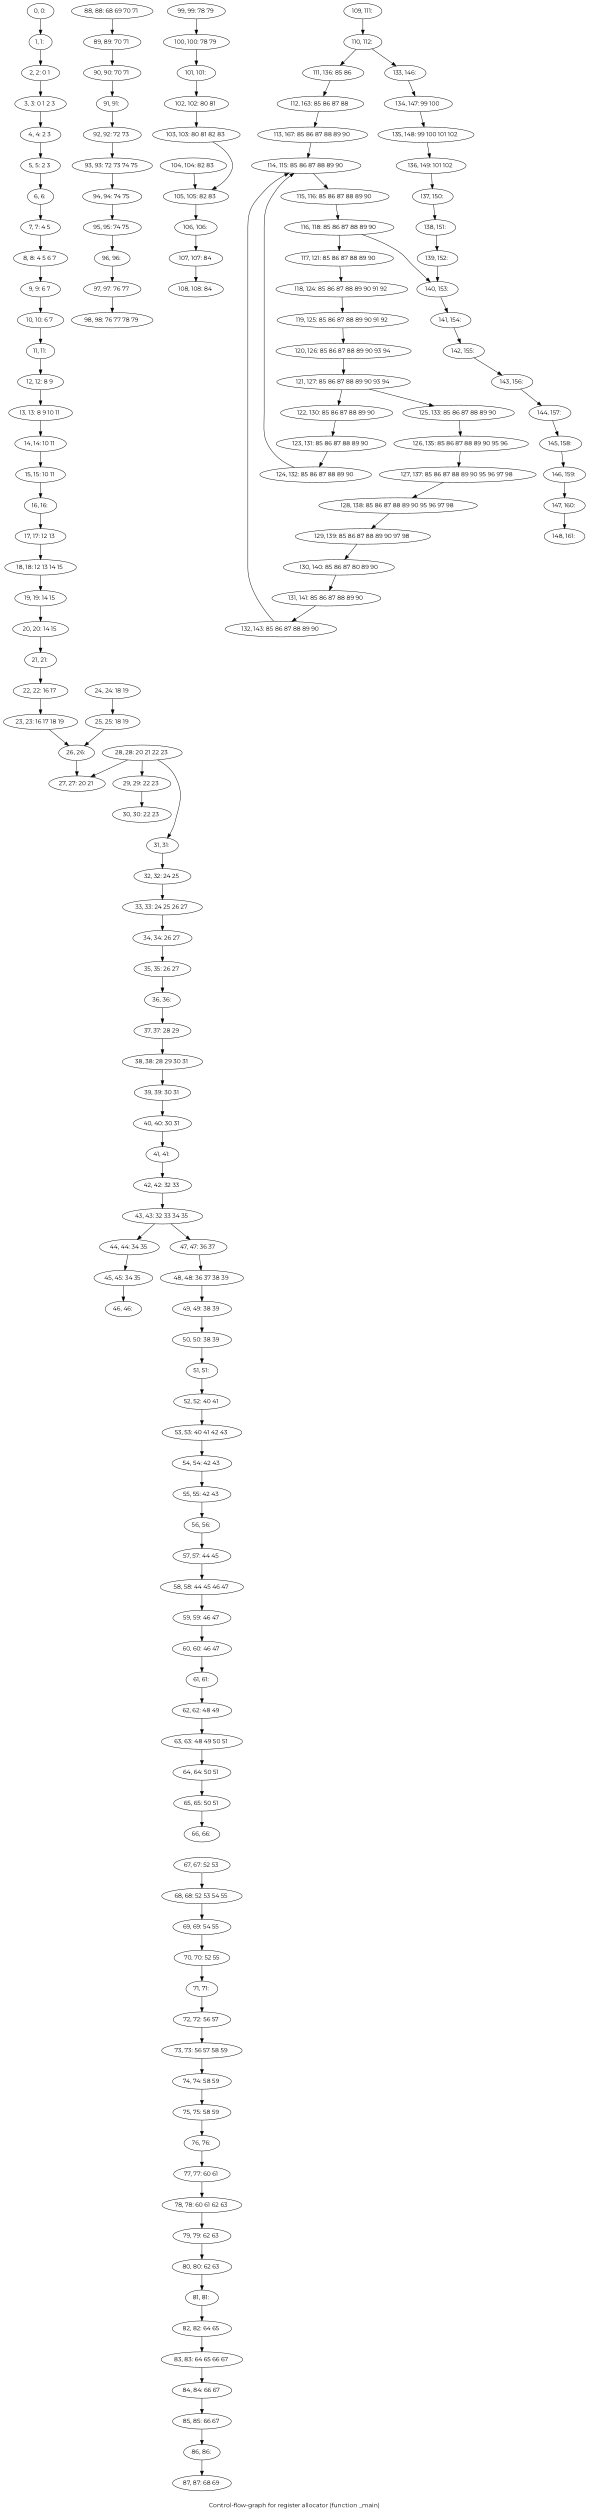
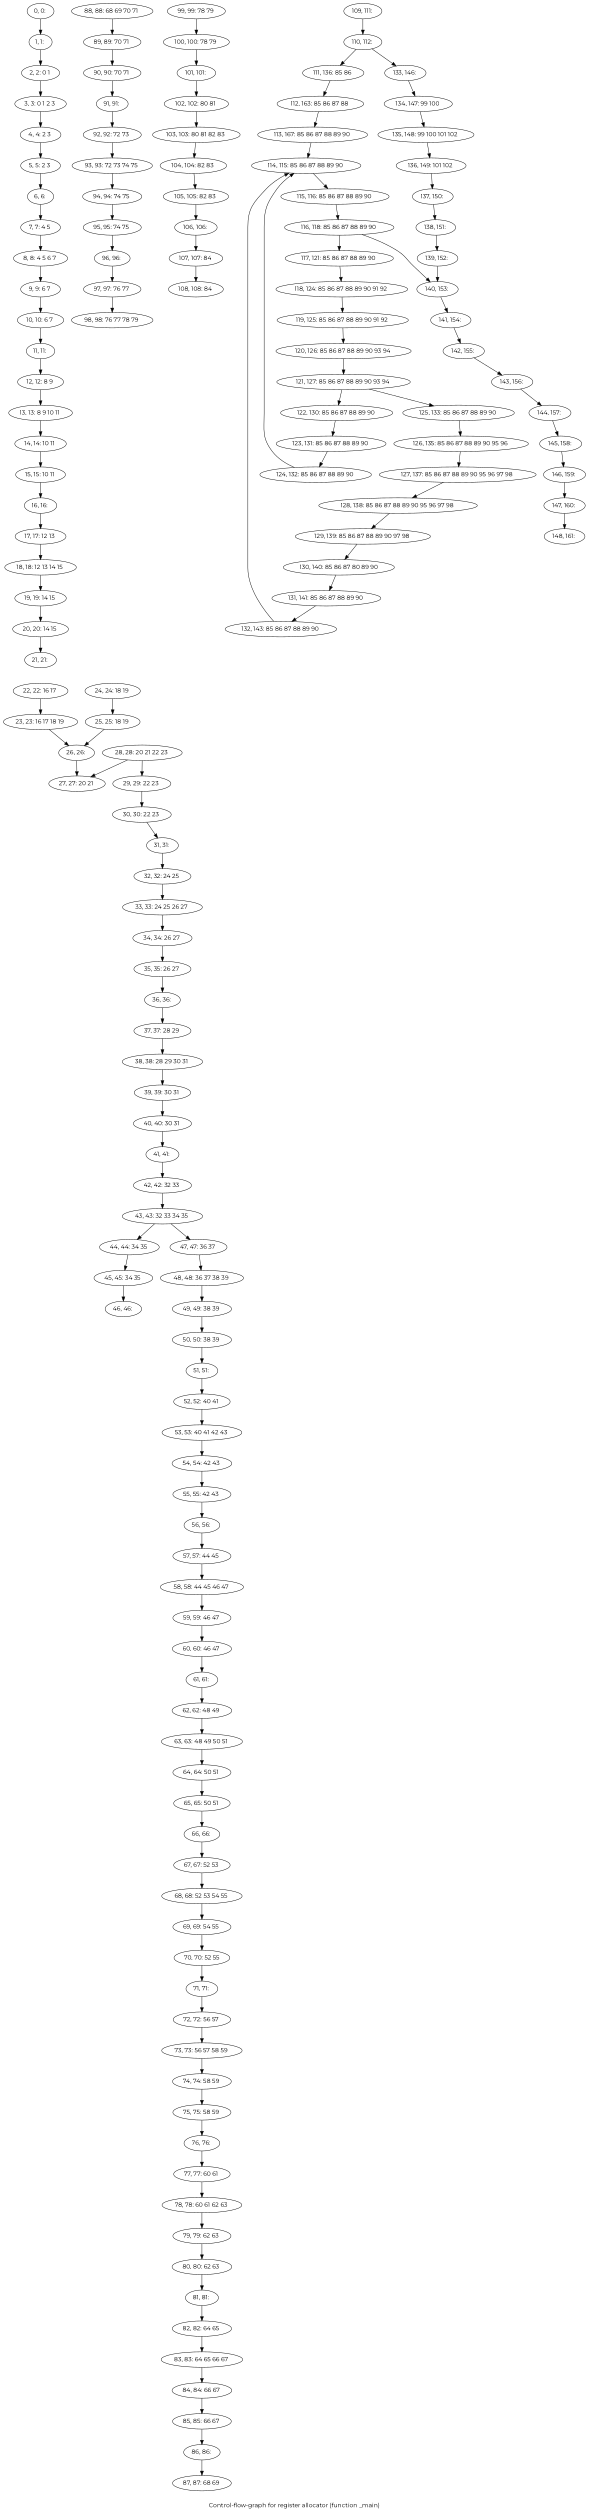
edge "103, 103: 80 81 82 83" -> "105, 105: 82 83": now "103, 103: 80 81 82 83" -> "104, 104: 82 83"
edge "21, 21:" -> "22, 22: 16 17": removed
edge "28, 28: 20 21 22 23" -> "31, 31:": now "30, 30: 22 23" -> "31, 31:"
edge "66, 66:" -> "67, 67: 52 53": added
